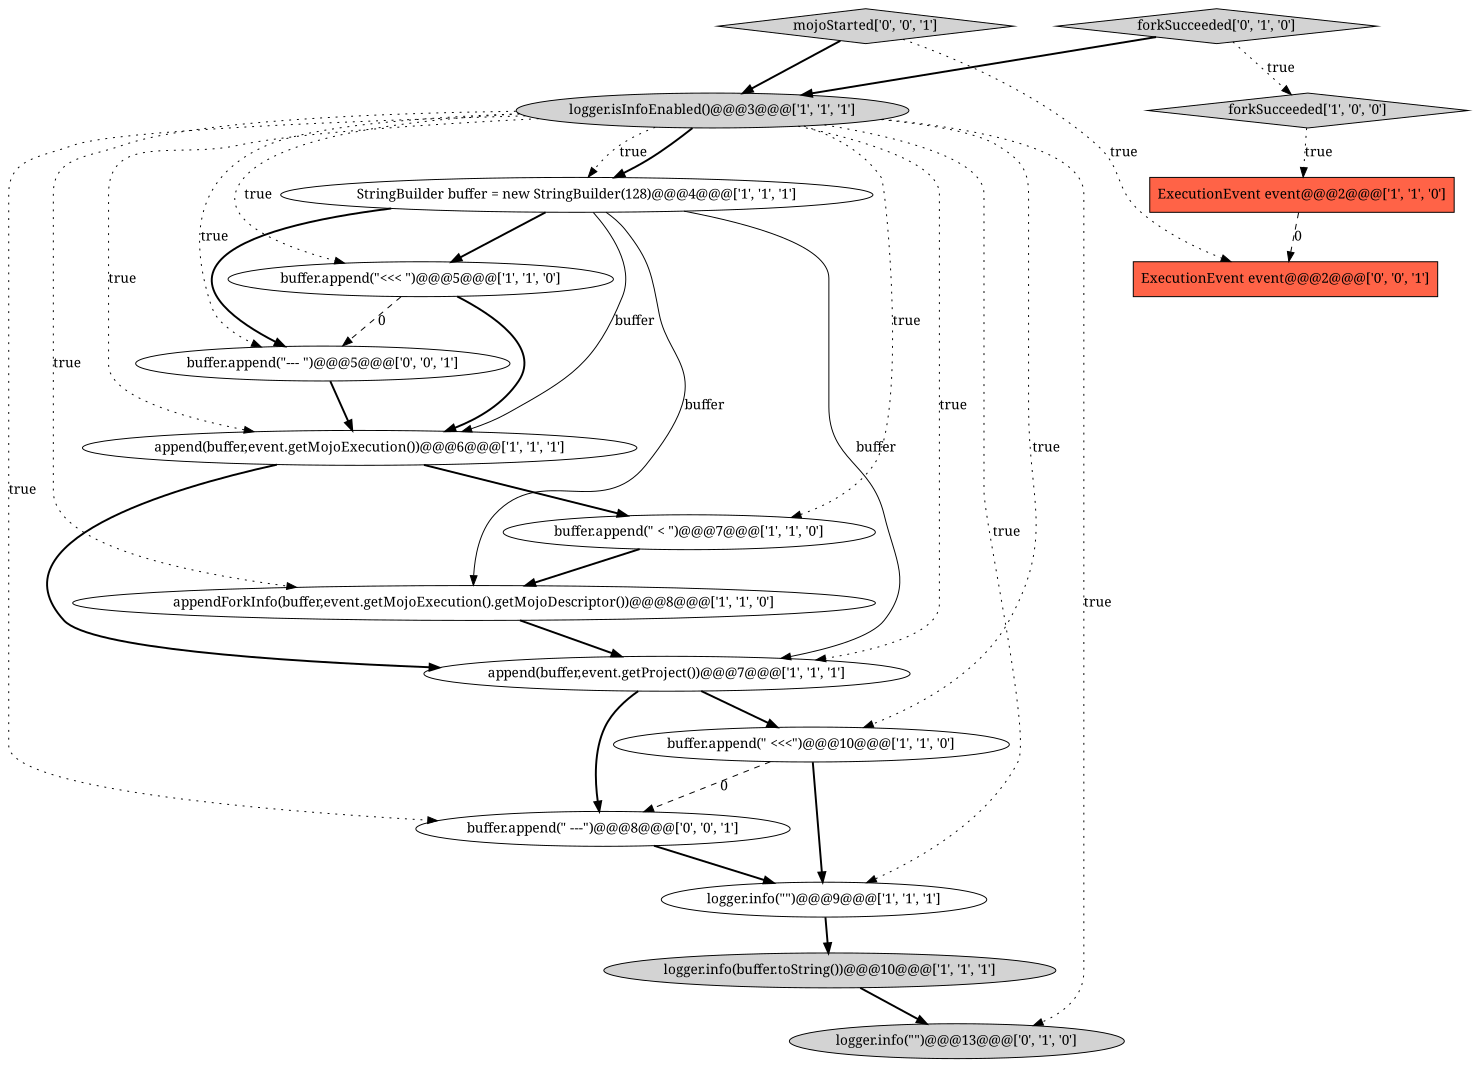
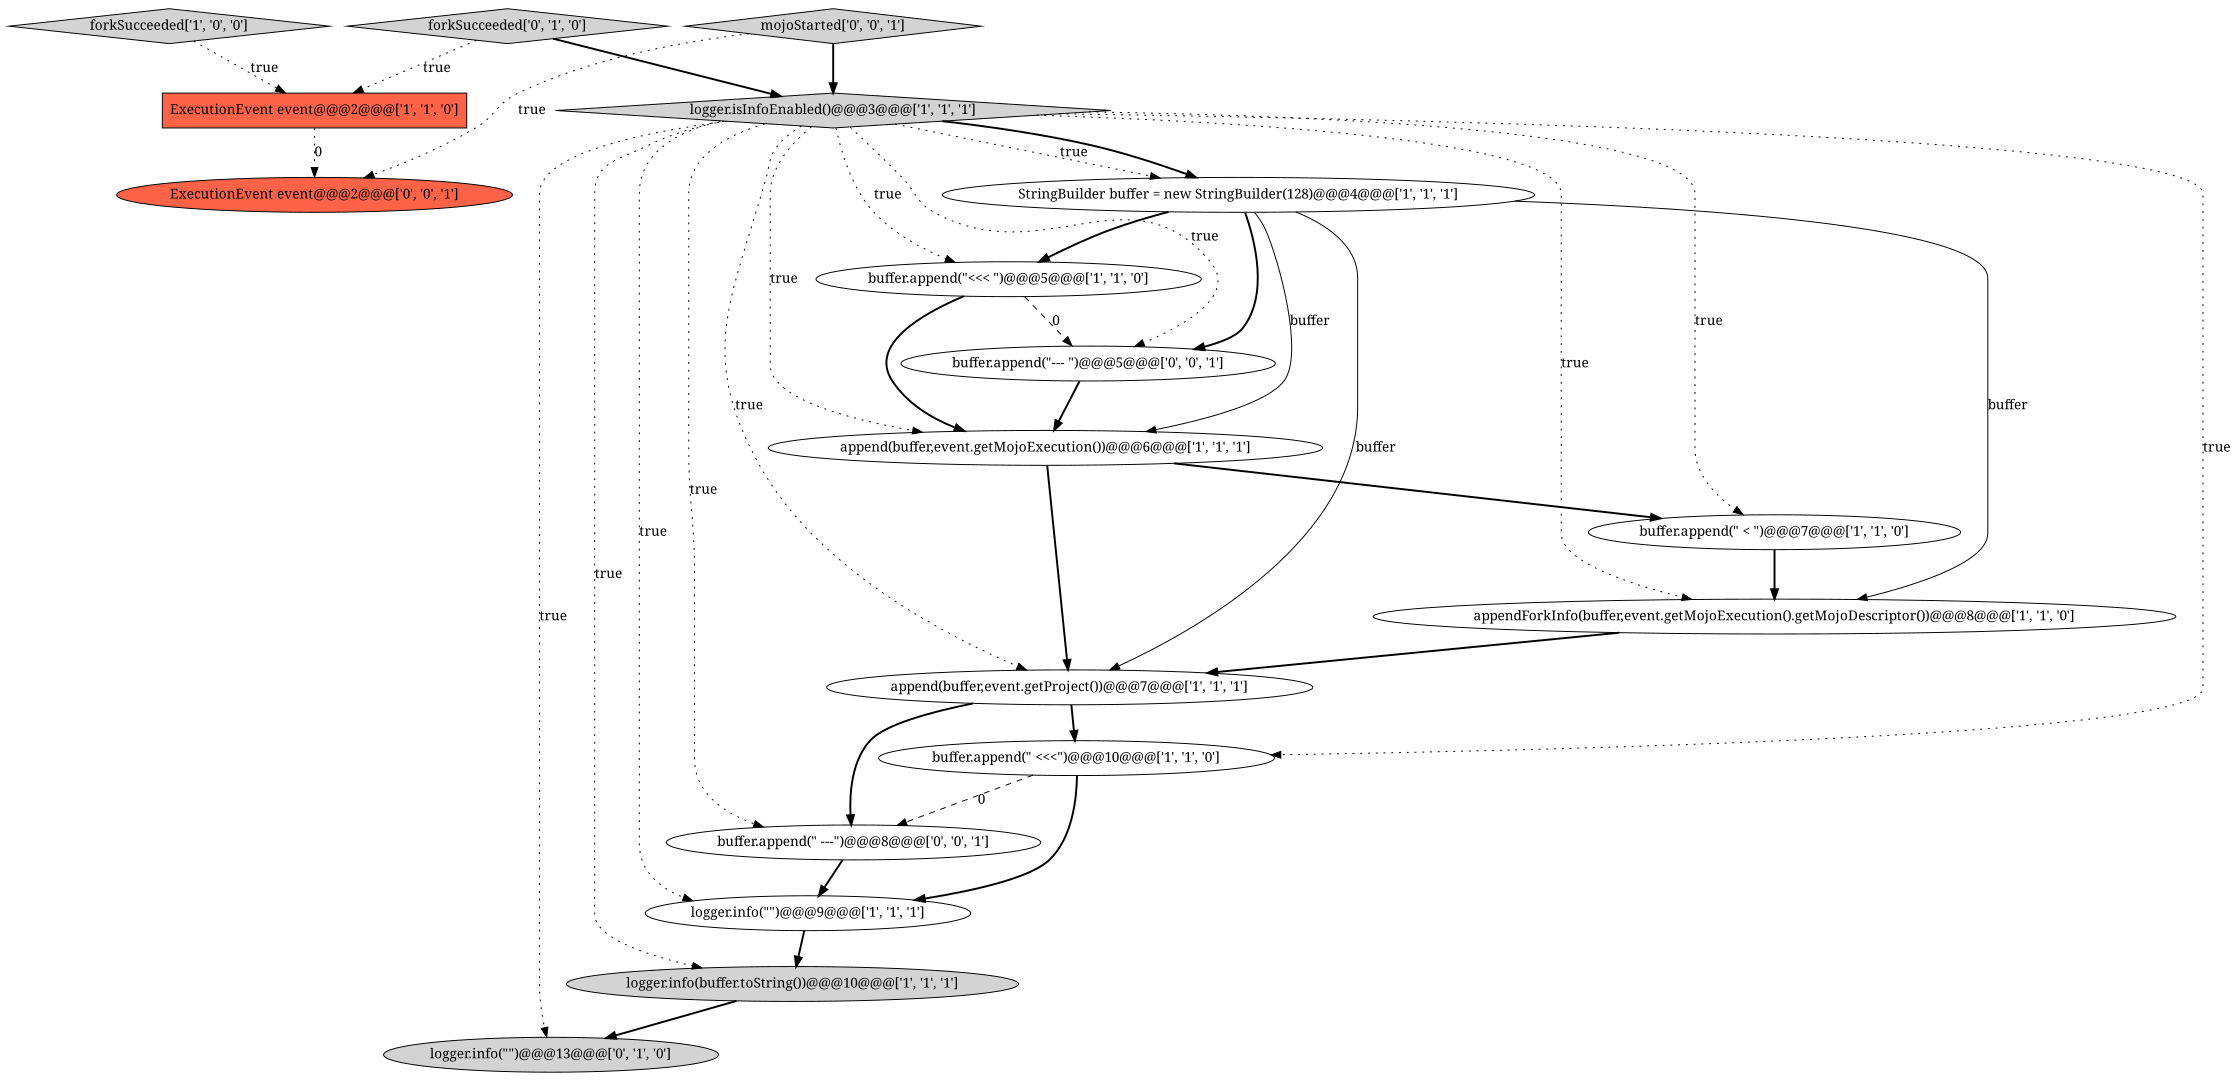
edge "forkSucceeded['0', '1', '0']" -> "forkSucceeded['1', '0', '0']": now "forkSucceeded['0', '1', '0']" -> "ExecutionEvent event@@@2@@@['1', '1', '0']"
node "logger.isInfoEnabled()@@@3@@@['1', '1', '1']": shape ellipse -> diamond
edge "ExecutionEvent event@@@2@@@['1', '1', '0']" -> "ExecutionEvent event@@@2@@@['0', '0', '1']": style dashed -> dotted
node "ExecutionEvent event@@@2@@@['0', '0', '1']": shape box -> ellipse
edge "logger.isInfoEnabled()@@@3@@@['1', '1', '1']" -> "logger.info(buffer.toString())@@@10@@@['1', '1', '1']": added, label "true"
